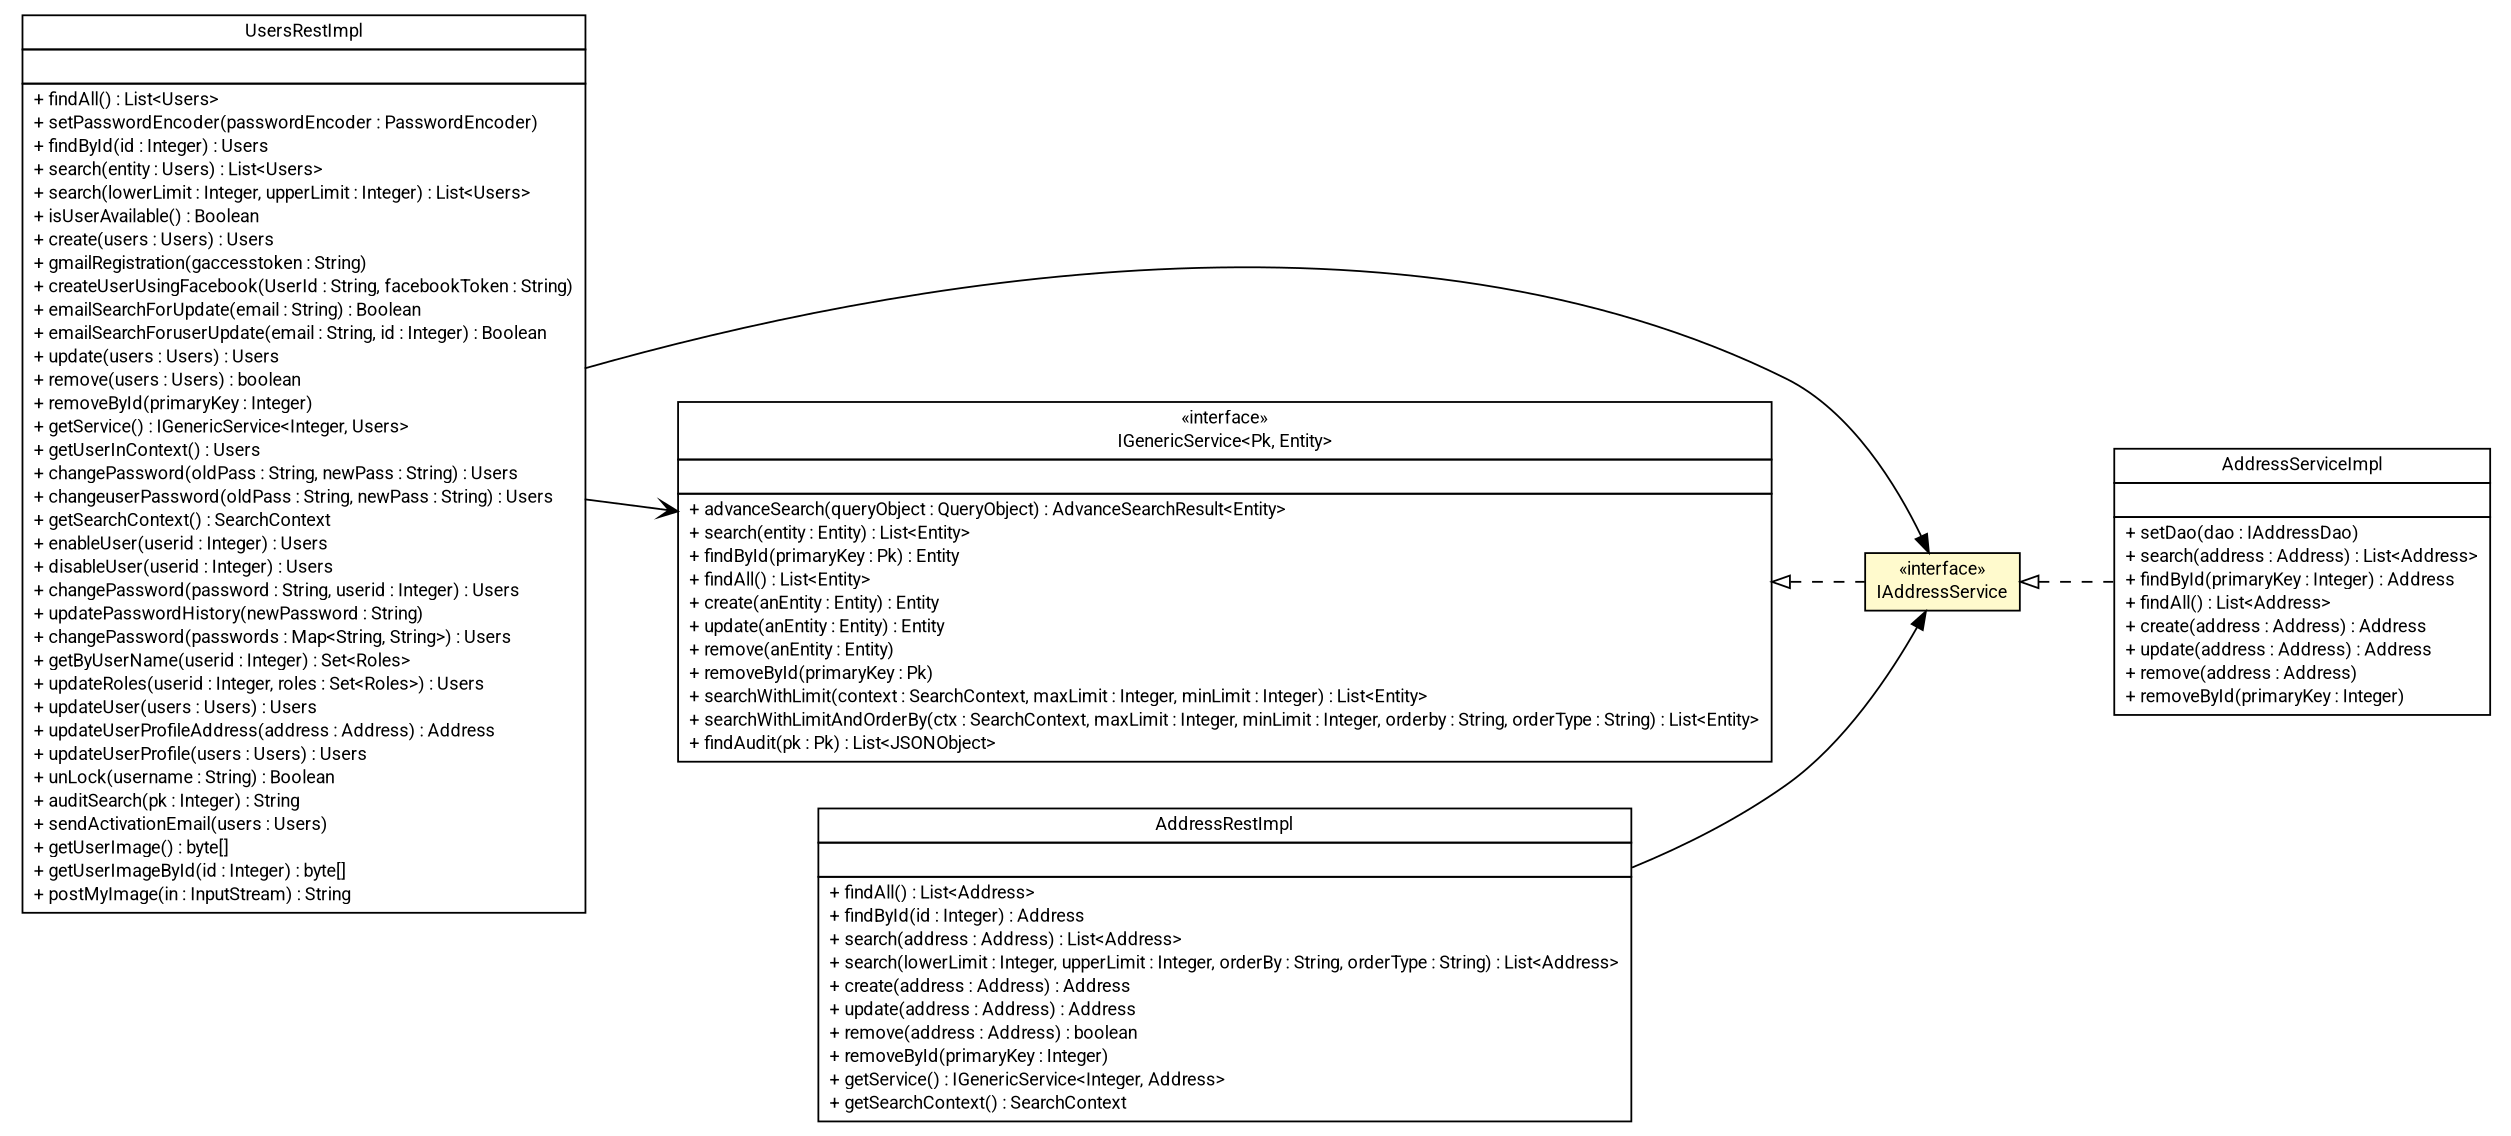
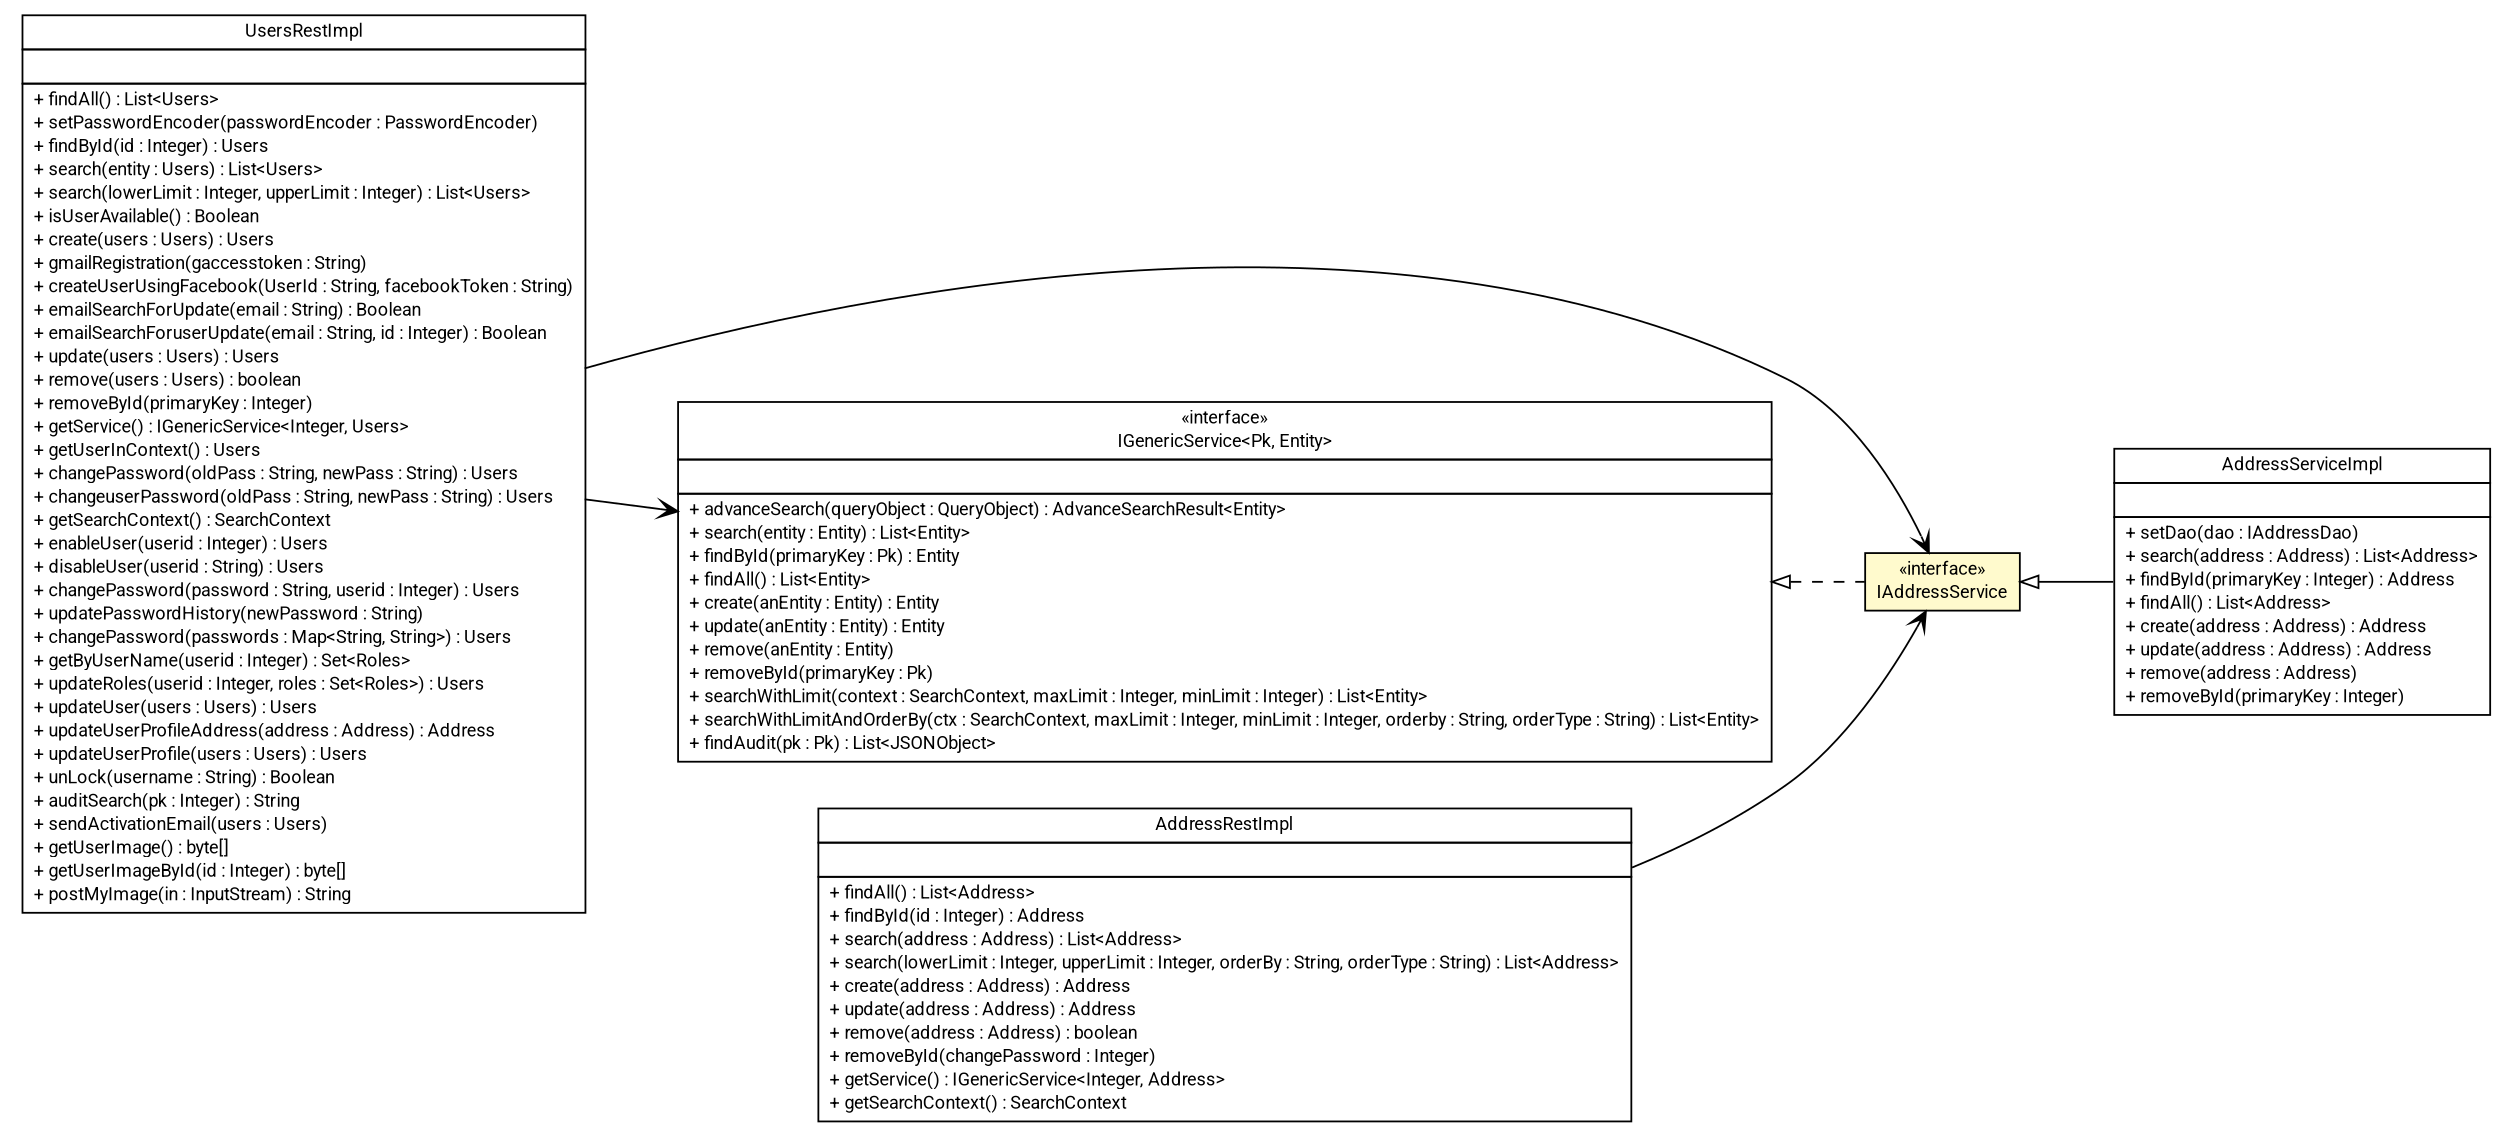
edge "UsersRestImpl" -> "IAddressService": arrowhead normal -> open
node "UsersRestImpl": text "+ disableUser(userid : Integer) : Users" -> "+ disableUser(userid : String) : Users"
edge "AddressServiceImpl" -> "IAddressService": style dashed -> solid
edge "AddressRestImpl" -> "IAddressService": arrowhead normal -> open
node "AddressRestImpl": text "+ removeById(primaryKey : Integer)" -> "+ removeById(changePassword : Integer)"
